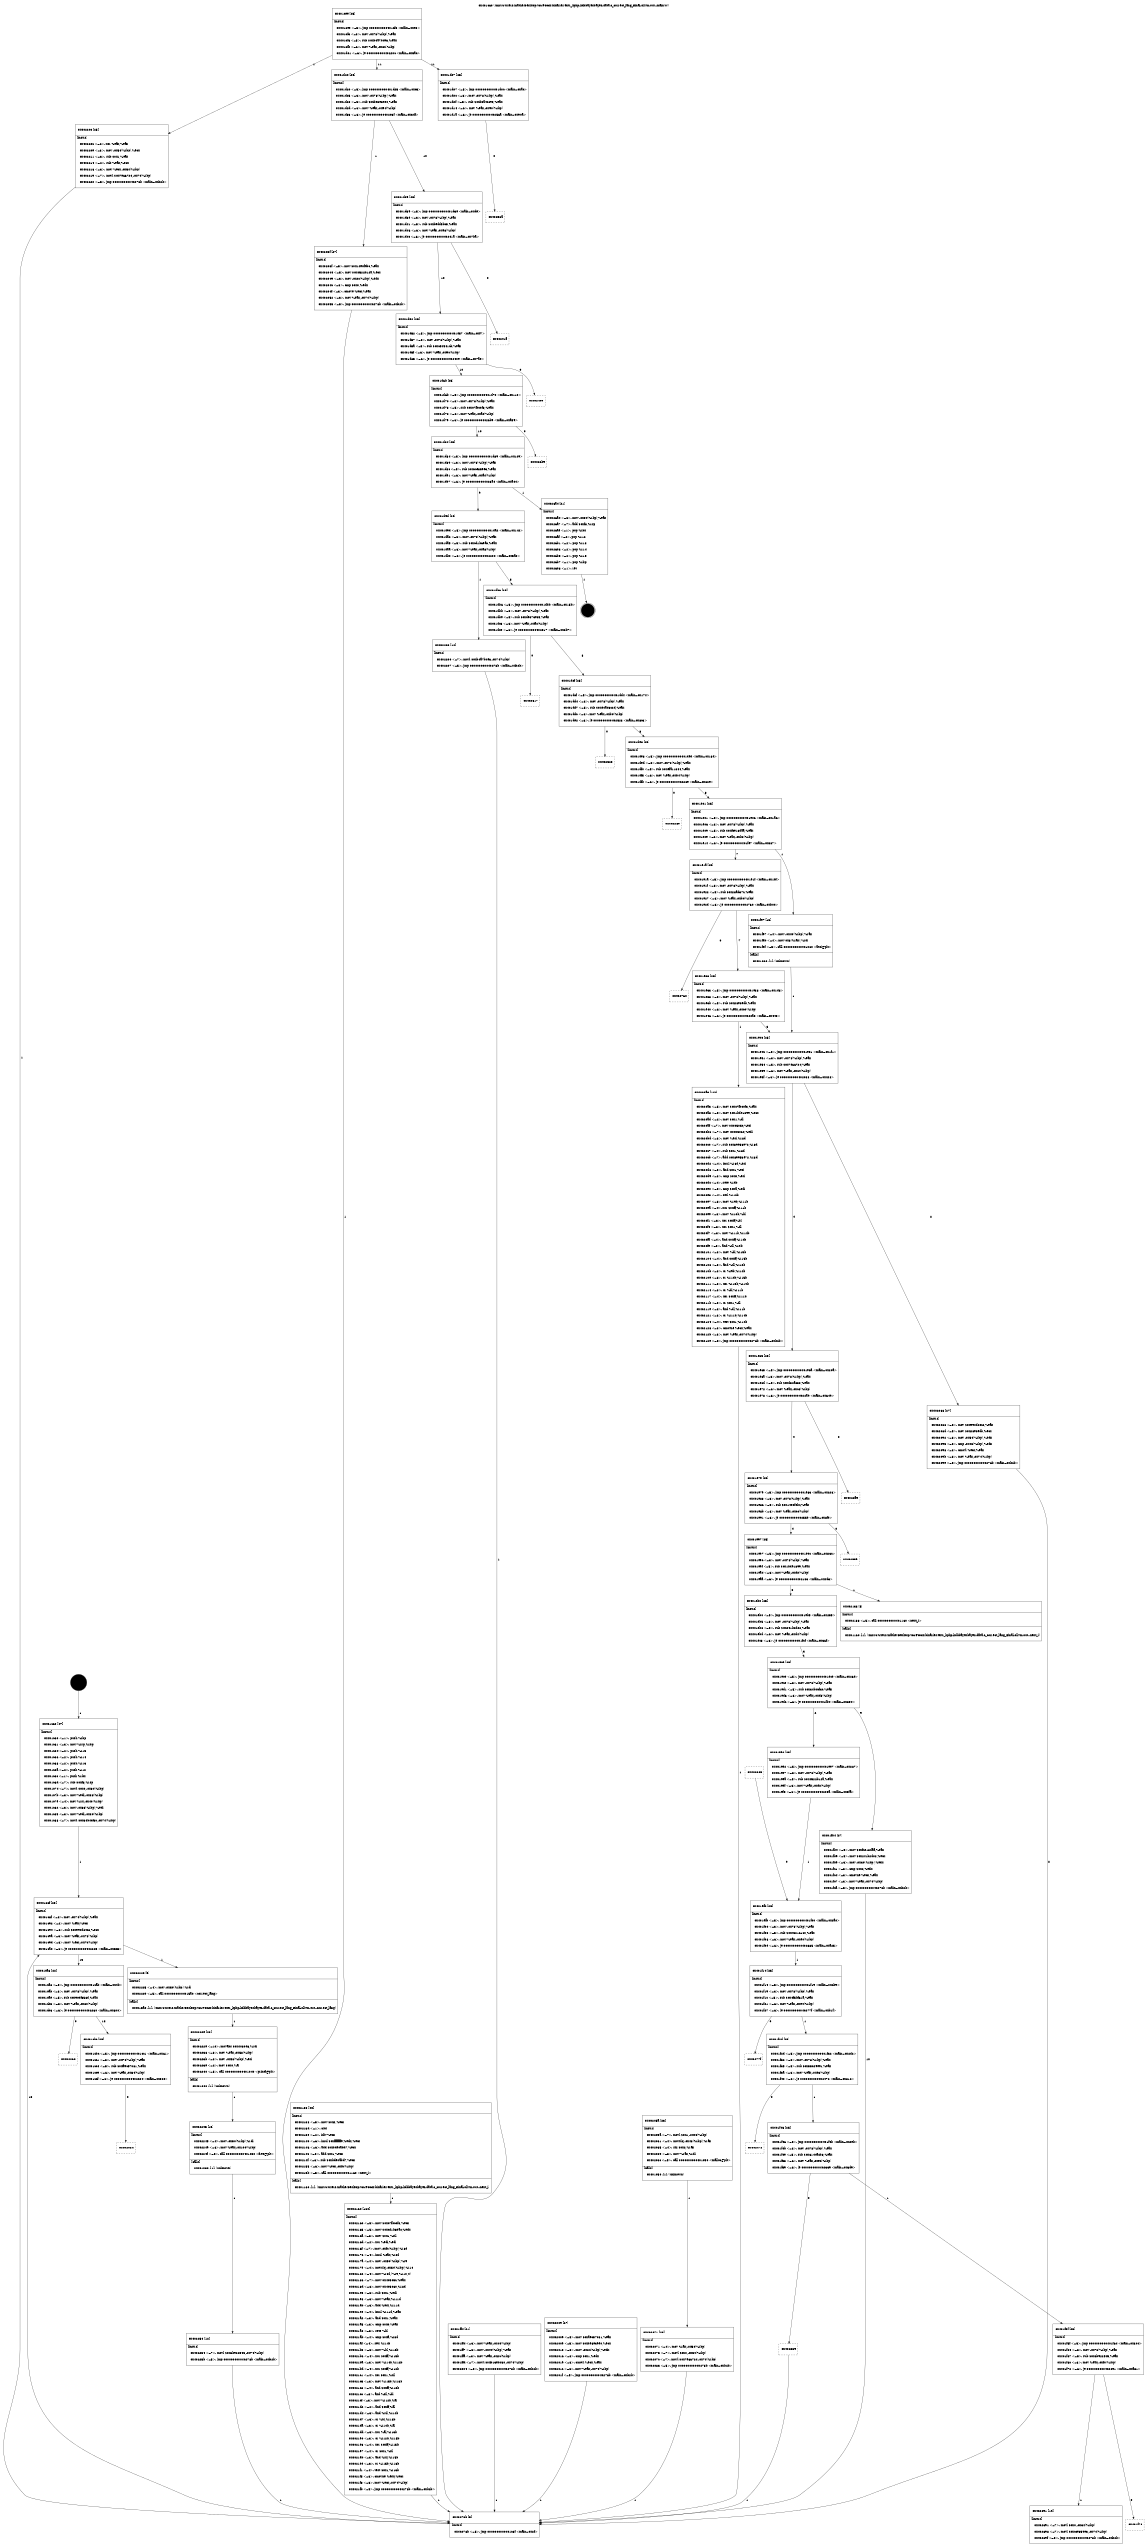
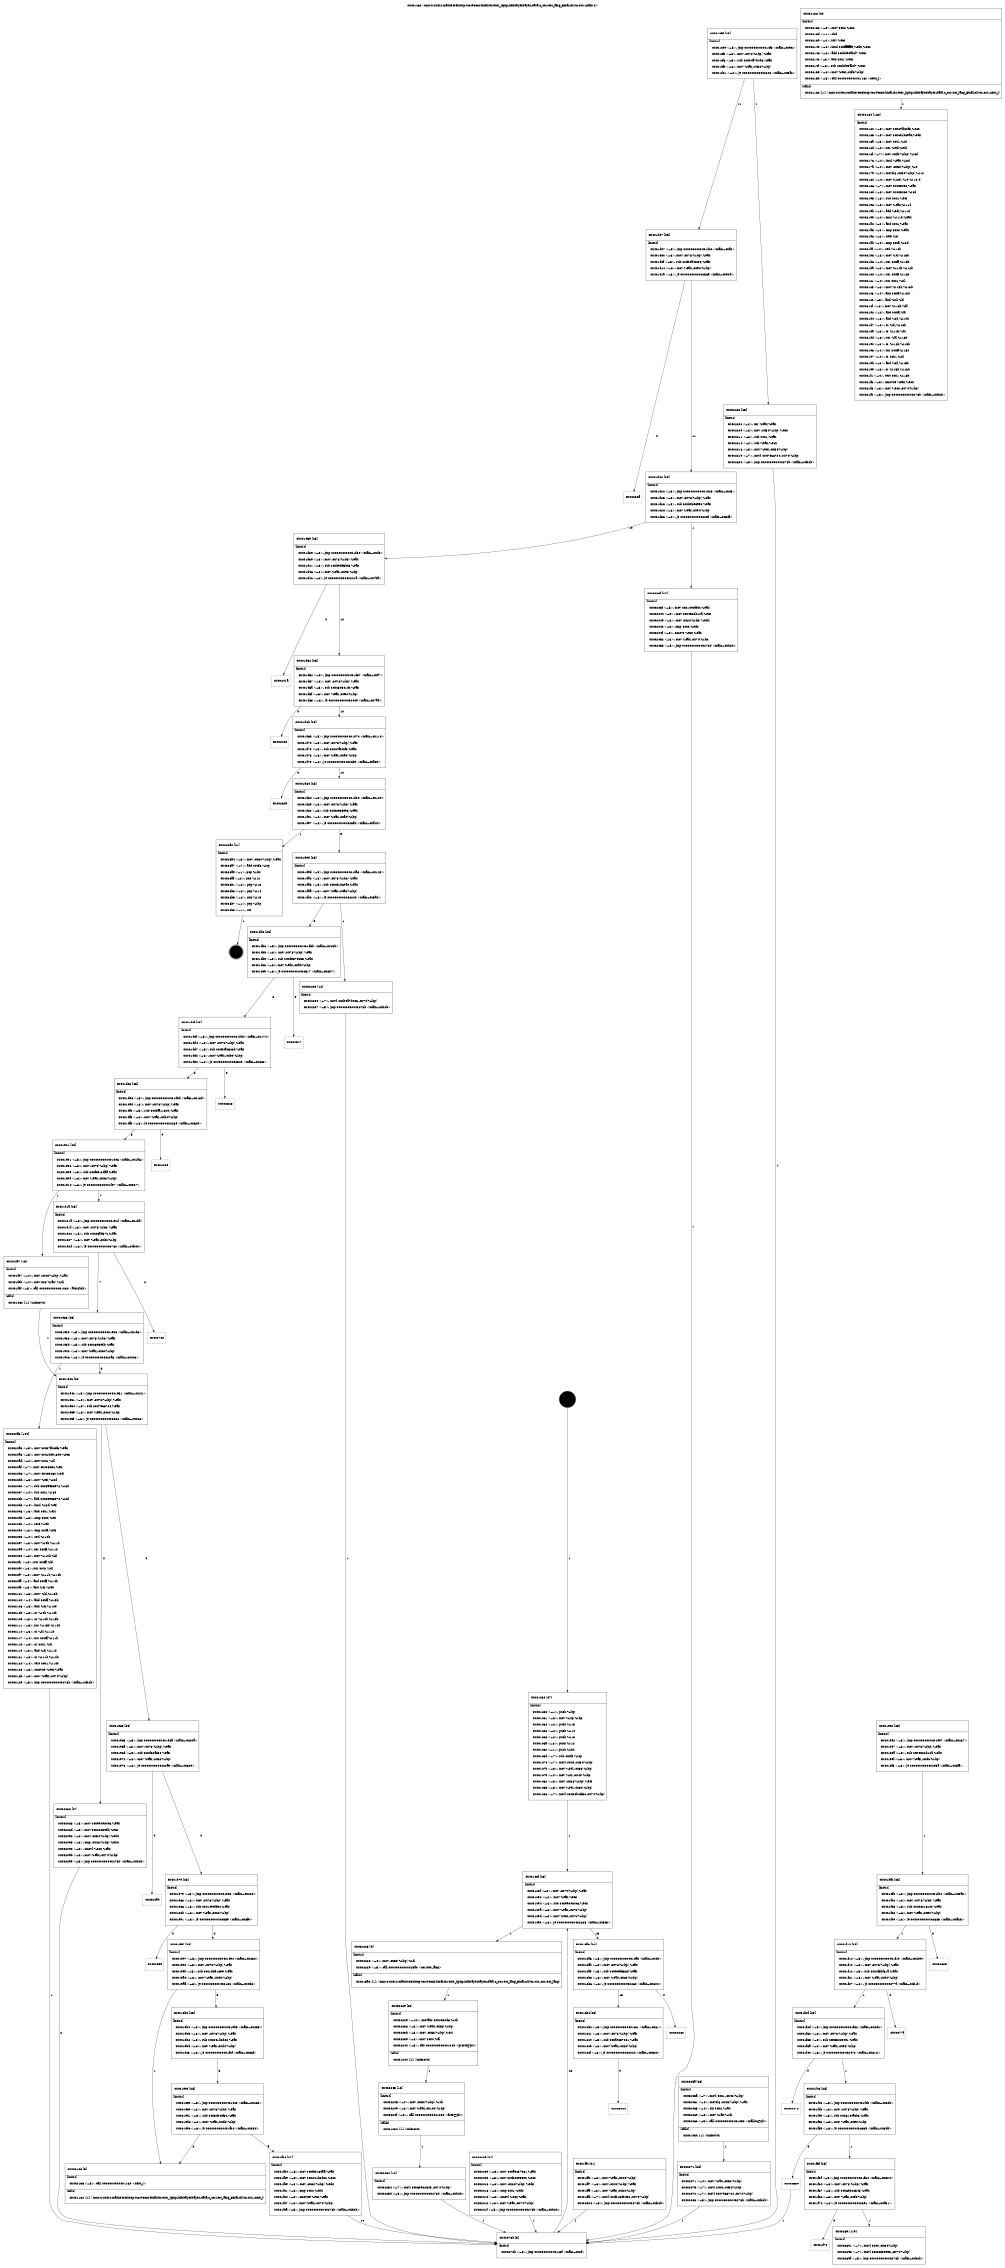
edge "0x401cee [25]" -> "0x401d20 [25]": now "0x401d07 [25]" -> "0x401d20 [25]"
edge "0x401ec9 [25]" -> "0x401ee2 [25]": now "0x401ec9 [25]" -> "0x402133 [5]"
edge "0x402685" -> "0x401efb [25]": reversed
edge "0x402160 [160]" -> "0x40278b [5]": removed, label "1"
